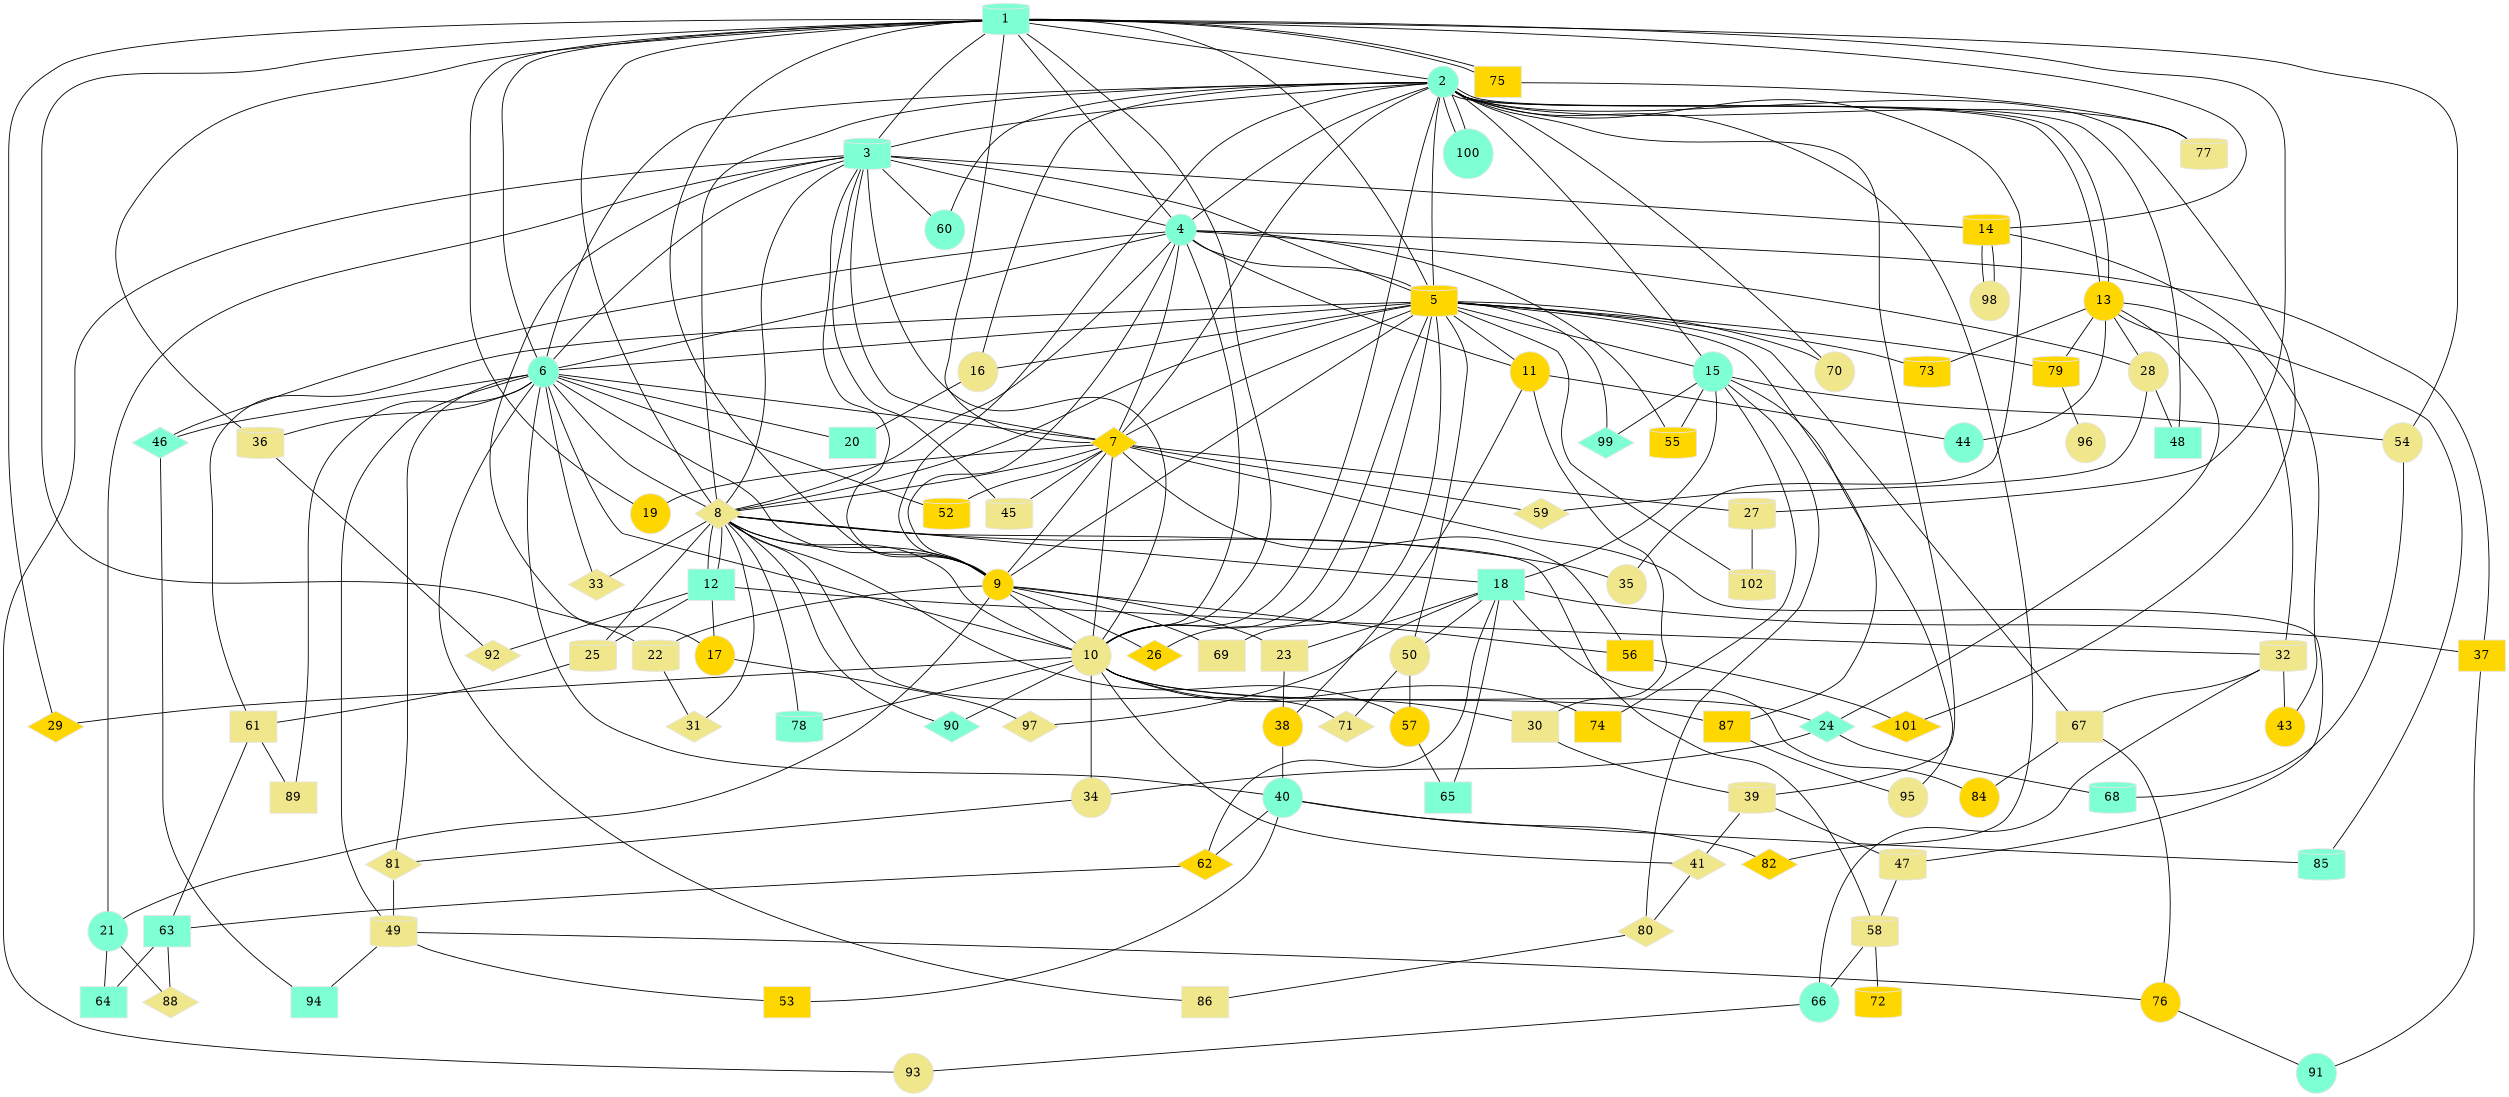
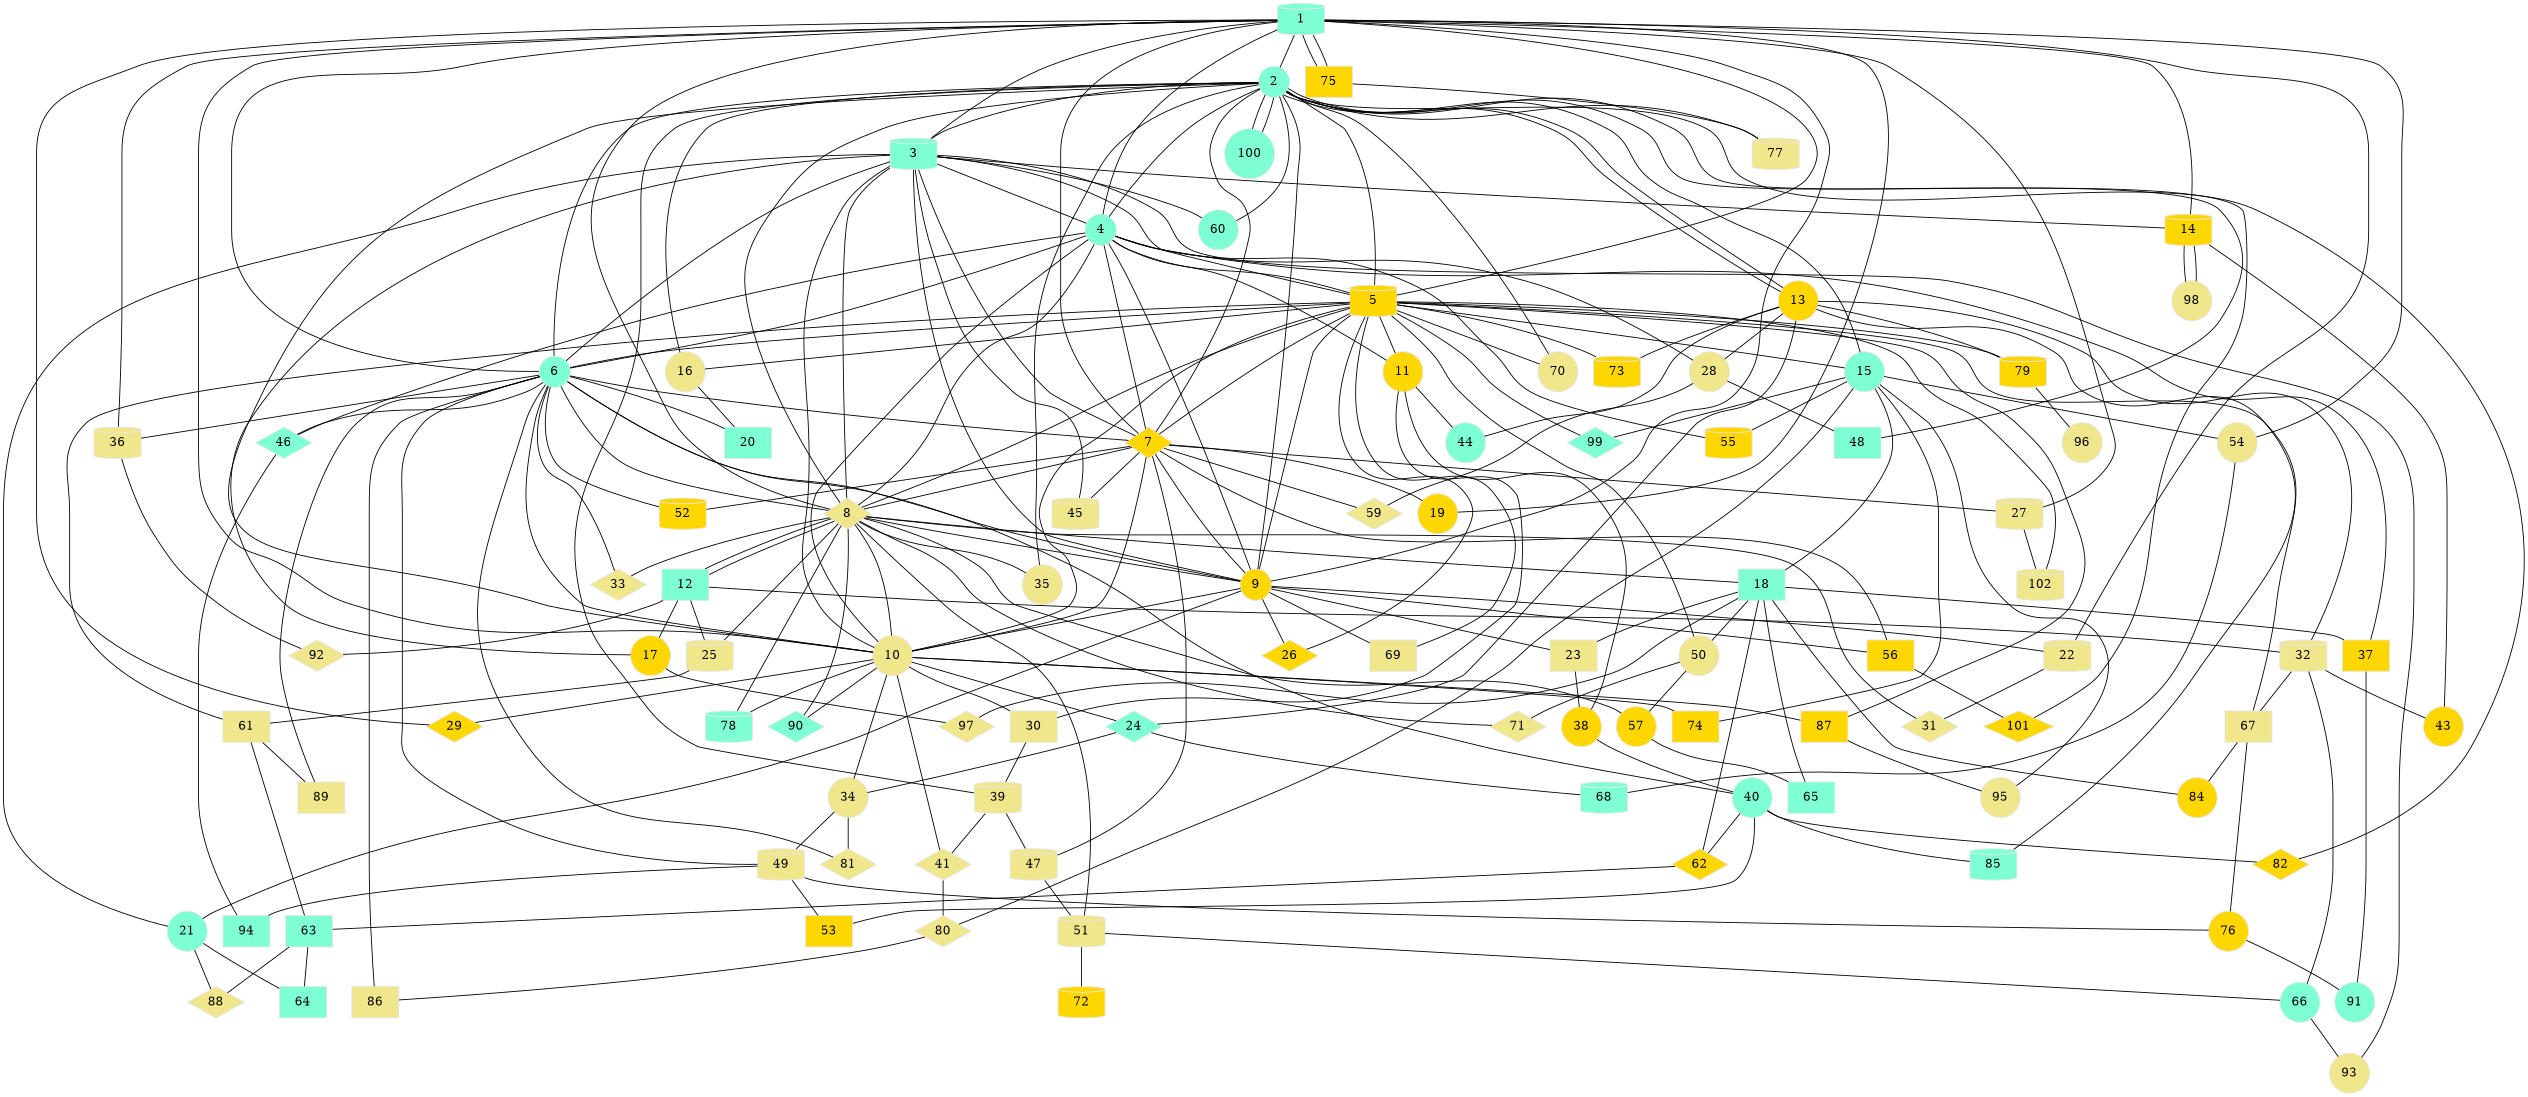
edge "81" -- "49": now "34" -- "49"
node "58": label "58" -> "51"
